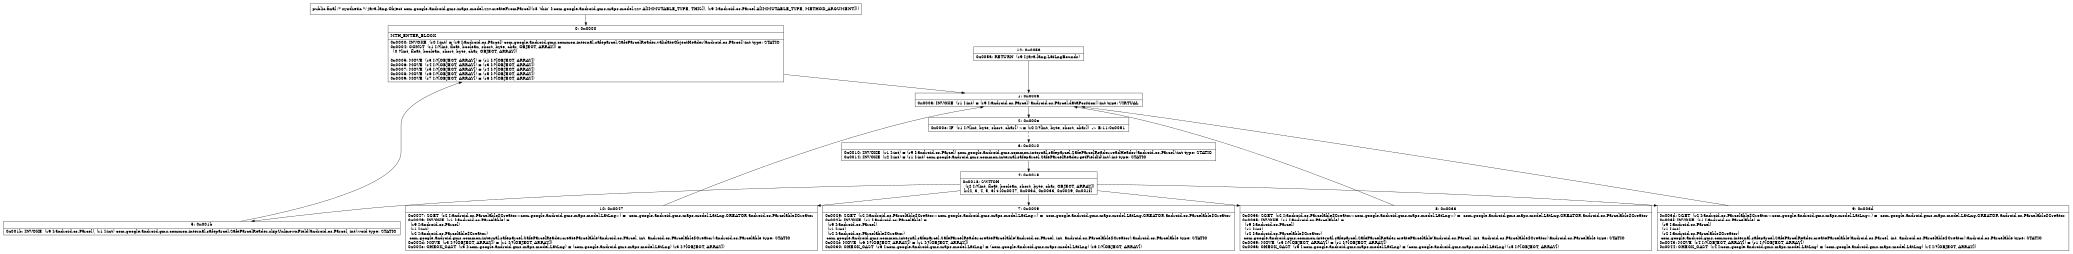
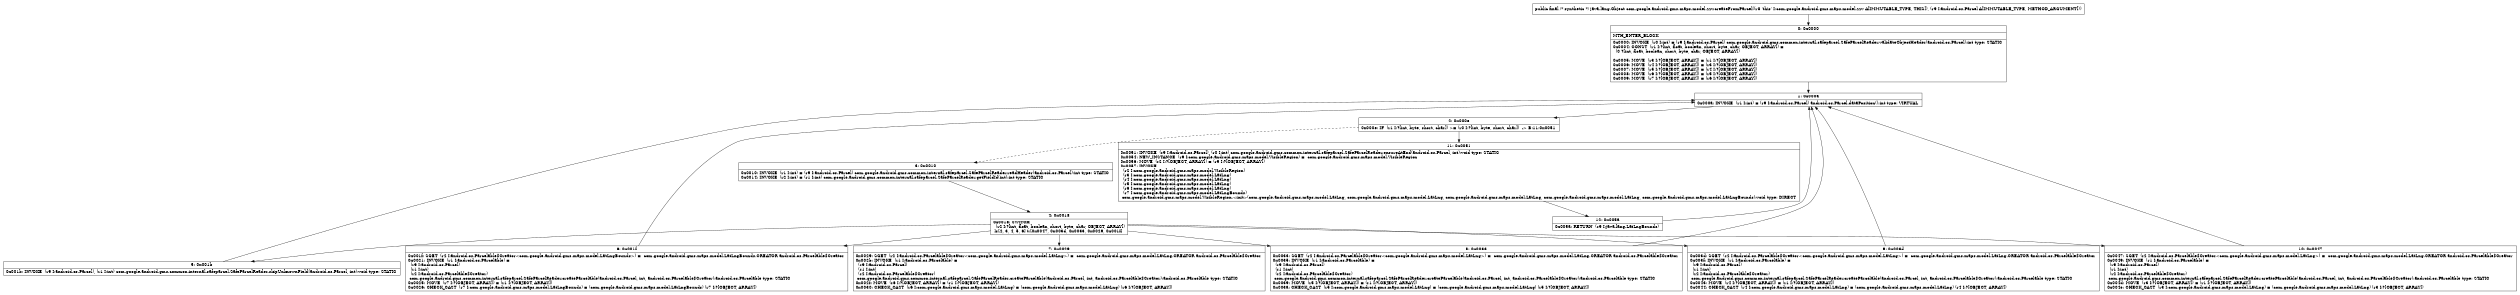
node "11: 0x0051": added
edge "5: 0x001b" -> "0: 0x0000": now "5: 0x001b" -> "1: 0x000a"
node "6: 0x001f": added
